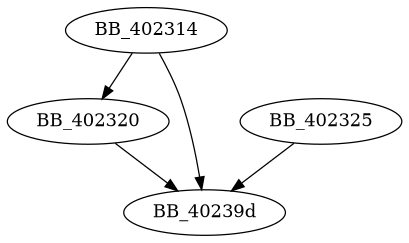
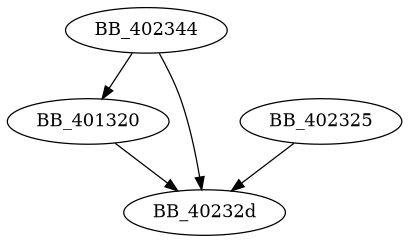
node "BB_402314": label "BB_402314" -> "BB_402344"
node "BB_402320": label "BB_402320" -> "BB_401320"
node "BB_40239d": label "BB_40239d" -> "BB_40232d"
